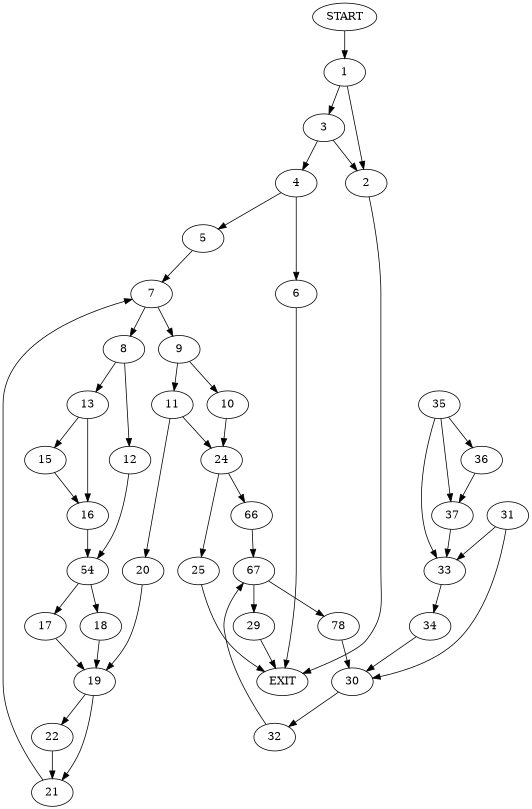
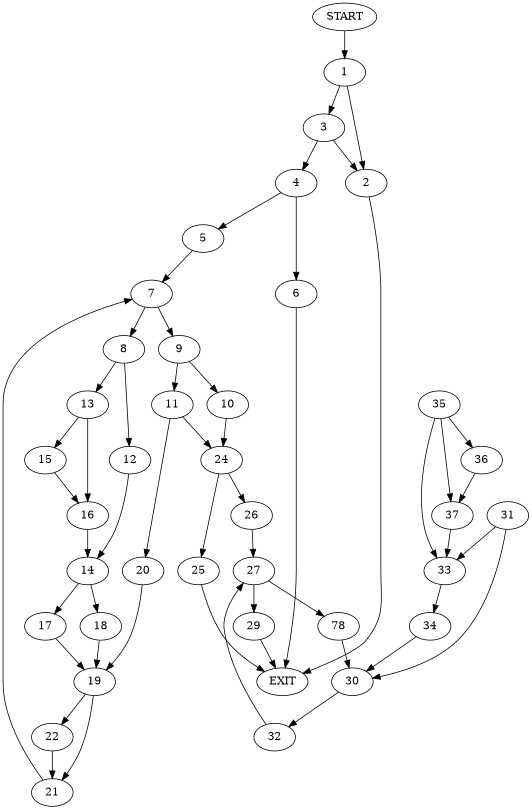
node "66": label "66" -> "26"
node "54": label "54" -> "14"
node "67": label "67" -> "27"
